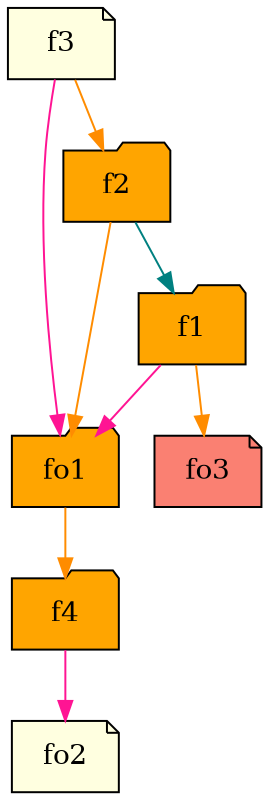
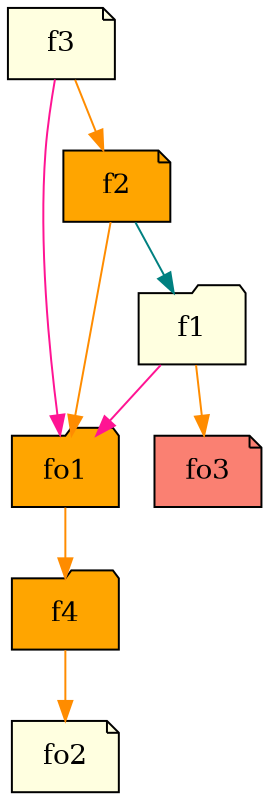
node "f2": shape folder -> note
node "f1": fillcolor orange -> lightyellow
edge "f4" -> "fo2": color deeppink -> darkorange
